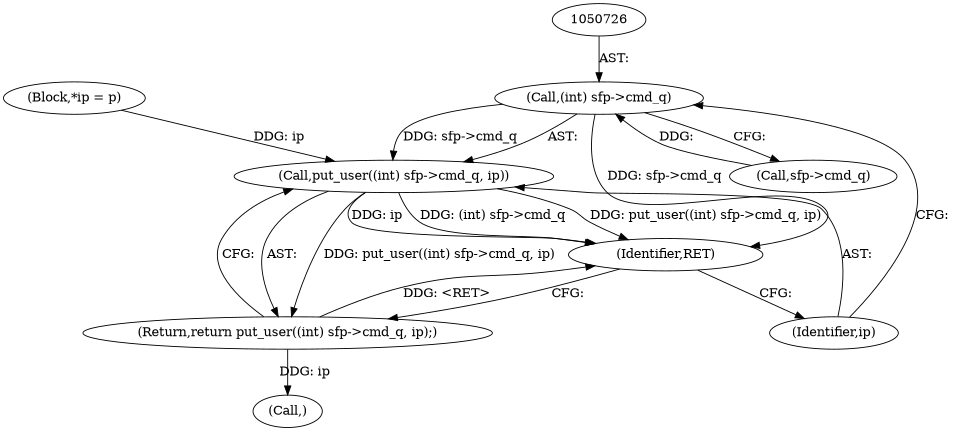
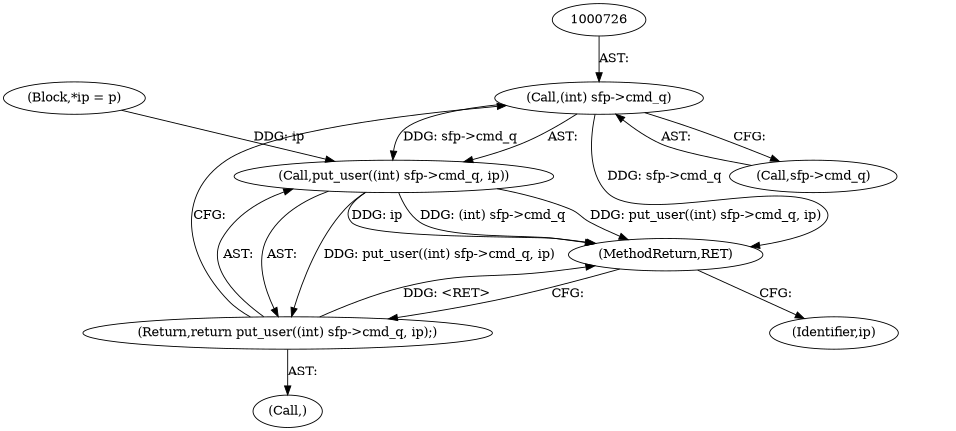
node "1050726": label "1050726" -> "1000726"
edge "(Call,sfp->cmd_q)" -> "(Call,(int) sfp->cmd_q)": label "DDG: " -> "AST: "
edge "(Identifier,ip)" -> "(Call,(int) sfp->cmd_q)": now "(Return,return put_user((int) sfp->cmd_q, ip);)" -> "(Call,(int) sfp->cmd_q)"
edge "(Identifier,ip)" -> "(Call,put_user((int) sfp->cmd_q, ip))": removed, label "AST:"
edge "(Return,return put_user((int) sfp->cmd_q, ip);)" -> "(Call,put_user((int) sfp->cmd_q, ip))": label "CFG: " -> "AST: "
node "(Identifier,RET)": label "(Identifier,RET)" -> "(MethodReturn,RET)"
edge "(Return,return put_user((int) sfp->cmd_q, ip);)" -> "(Call,)": label "DDG: ip" -> "AST: "
